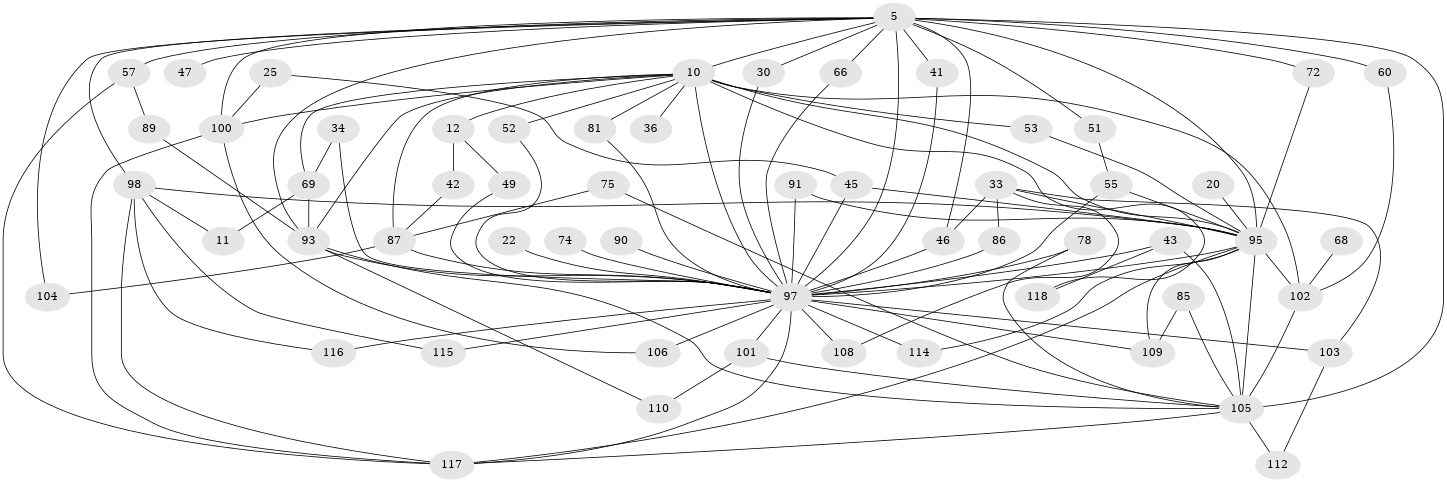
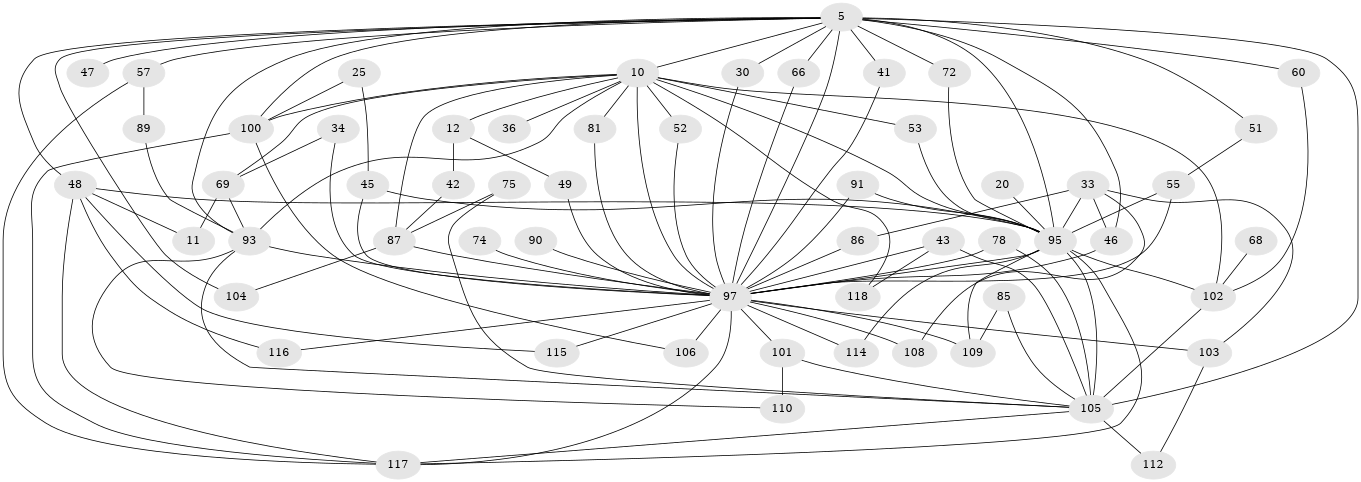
node "98": label "98" -> "48"
node "22": removed
